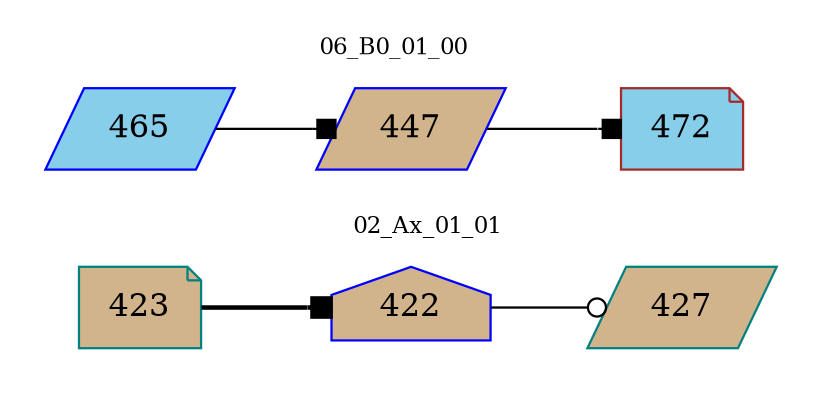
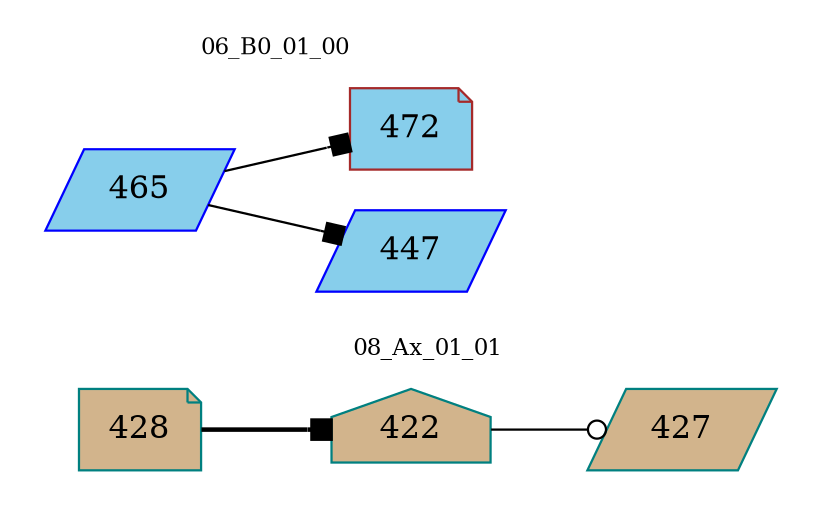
node "447": fillcolor tan -> skyblue
edge "447" -> "472": now "465" -> "472"
cluster "02_Ax_01_01": label "02_Ax_01_01" -> "08_Ax_01_01"
node "423": label "423" -> "428"
node "422": color blue -> teal
